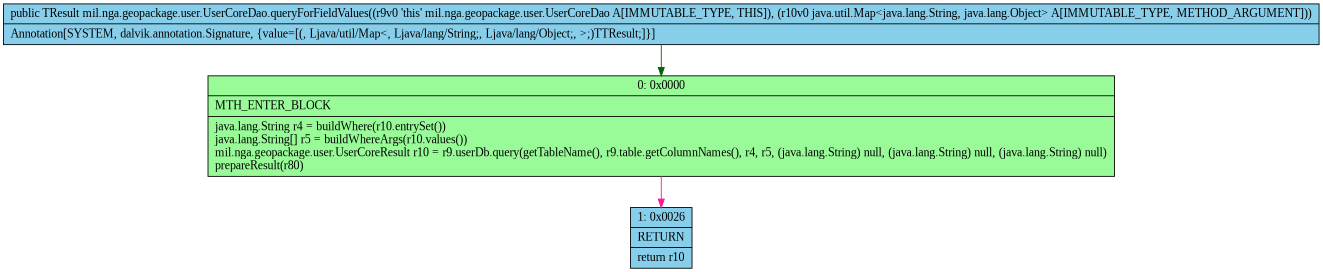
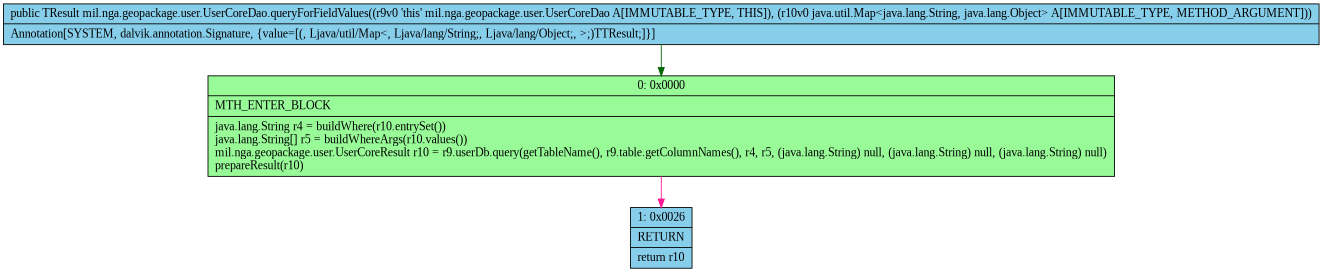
node "0: 0x0000": text "prepareResult(r80)" -> "prepareResult(r10)"
